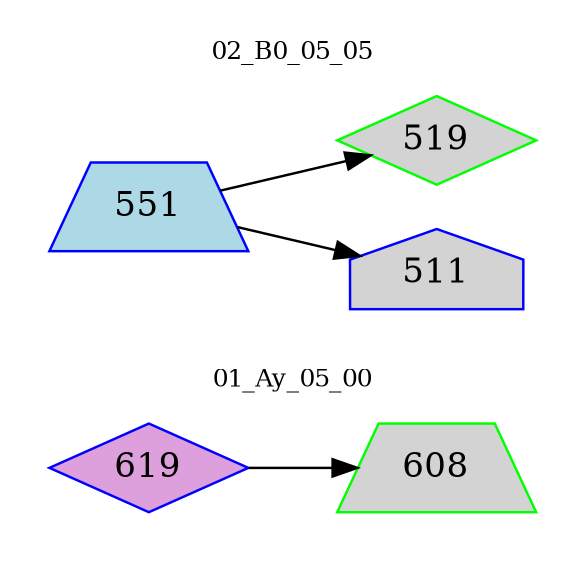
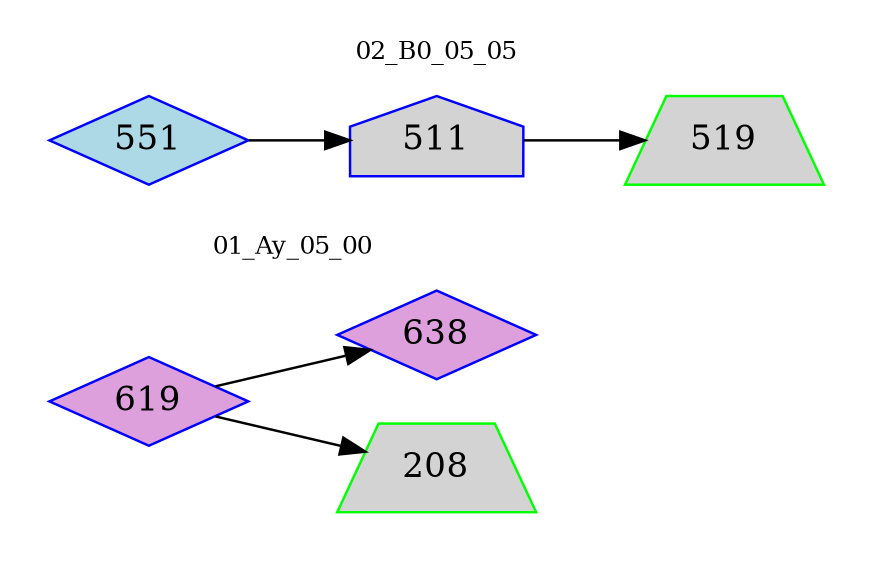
node "519": shape diamond -> trapezium
edge "551" -> "519": now "511" -> "519"
node "551": shape trapezium -> diamond
node "638": added
node "608": label "608" -> "208"
